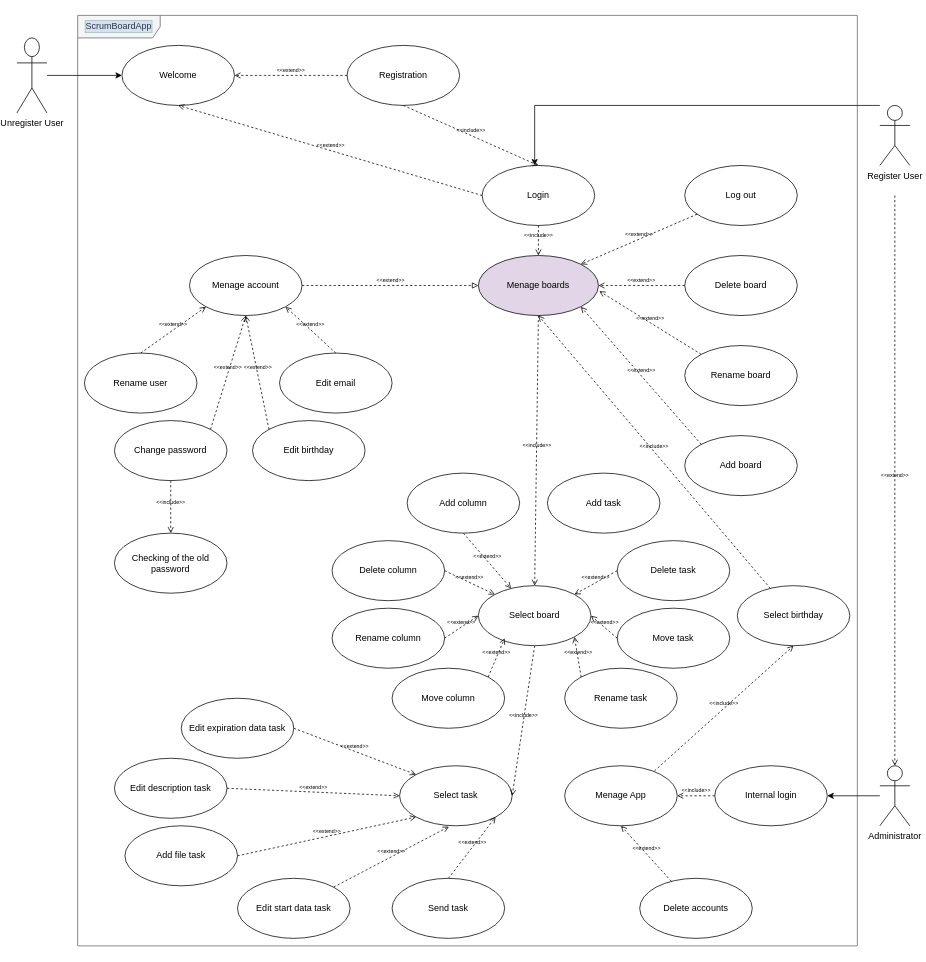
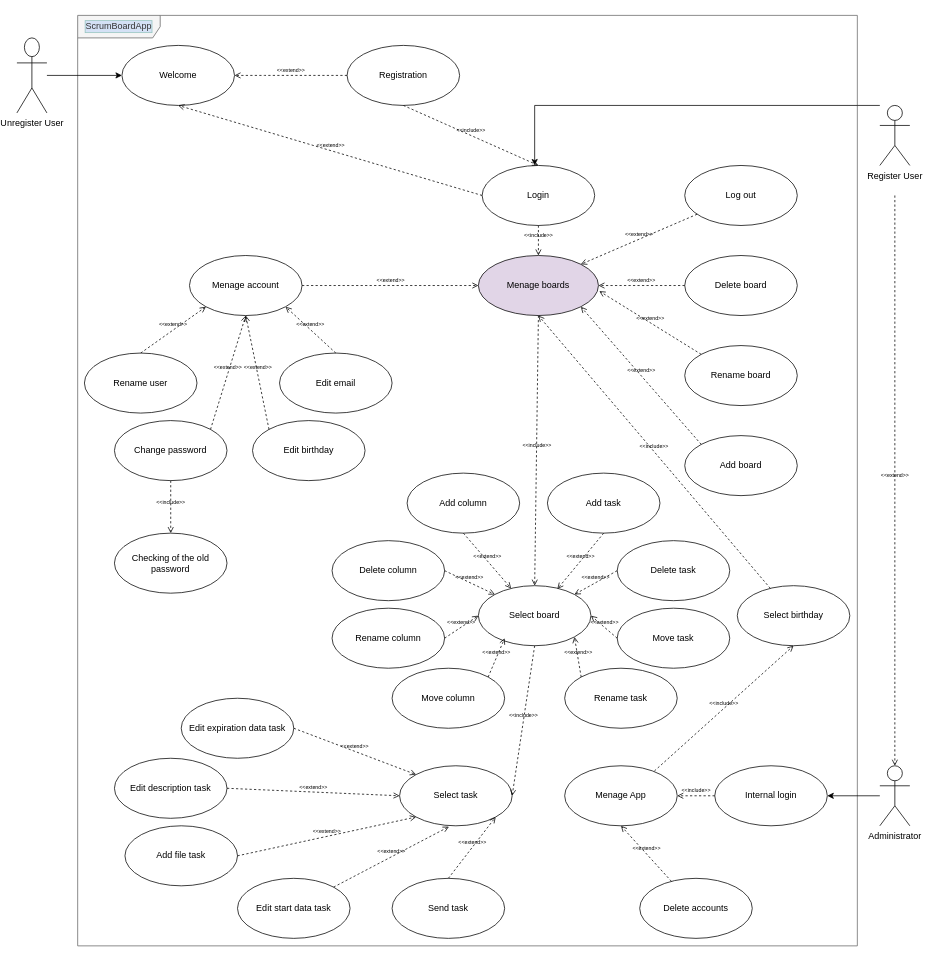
edge "Menage account" -> "Menage boards": arrowhead block -> open
edge "Add task" -> "Select board": added, label "<<extend>>"
